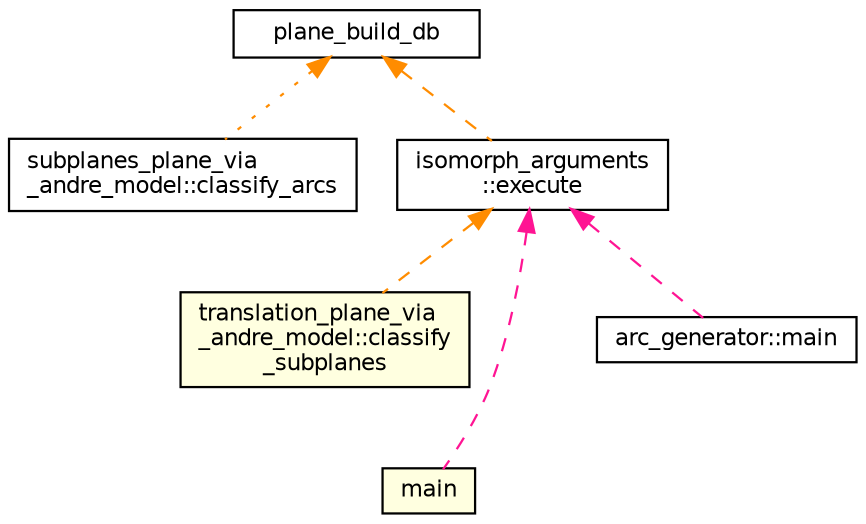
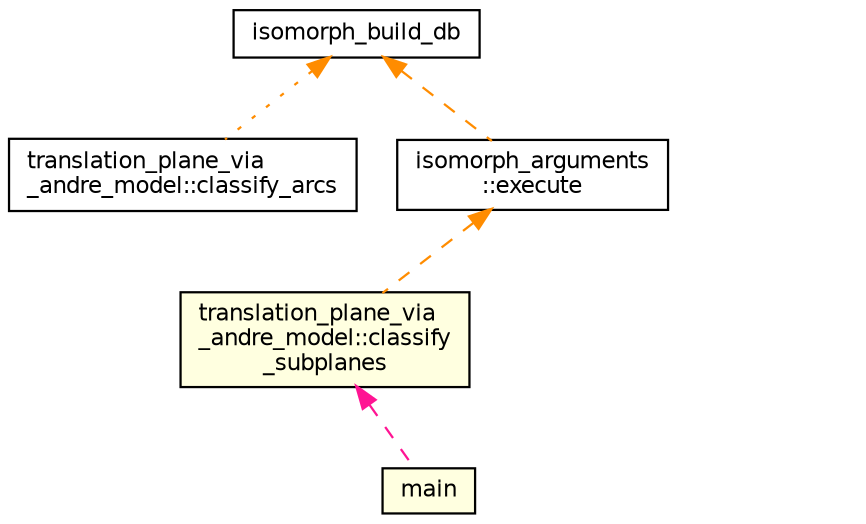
node "plane_build_db": label "plane_build_db" -> "isomorph_build_db"
node "subplanes_plane_via _andre_model::classify_arcs": label "subplanes_plane_via _andre_model::classify_arcs" -> "translation_plane_via _andre_model::classify_arcs"
node "arc_generator::main": removed
edge "main" -> "isomorph_arguments ::execute": now "main" -> "translation_plane_via _andre_model::classify _subplanes"
